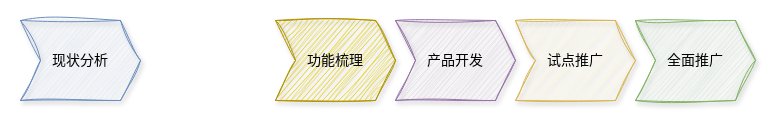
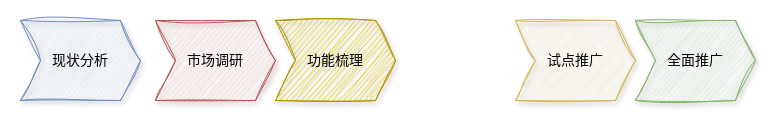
node "市场调研": added
node "产品开发": removed
